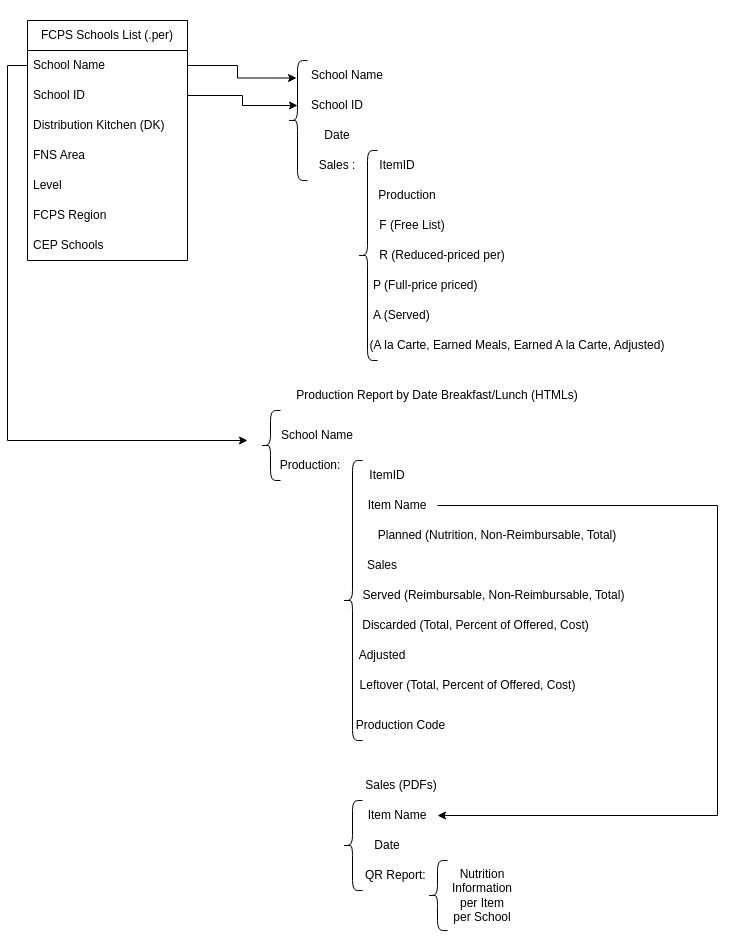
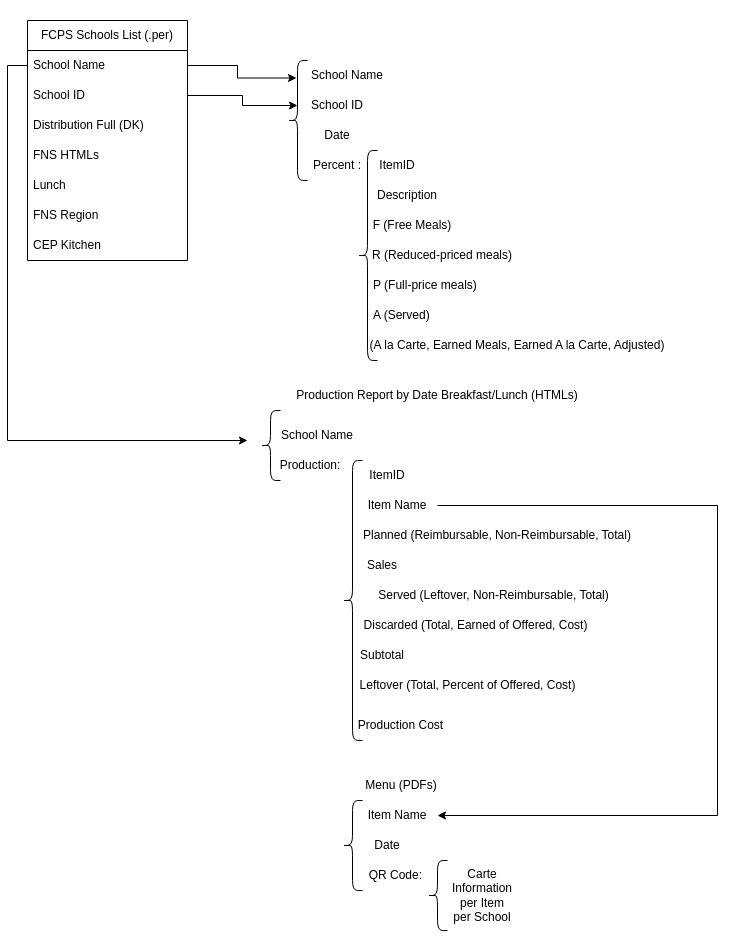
node "Distribution Kitchen (DK)": label "Distribution Kitchen (DK)" -> "Distribution Full (DK)"
node "FNS Area": label "FNS Area" -> "FNS HTMLs"
node "Sales :": label "Sales :" -> "Percent :"
node "Level": label "Level" -> "Lunch"
node "Production": label "Production" -> "Description"
node "FCPS Region": label "FCPS Region" -> "FNS Region"
node "F (Free List)": label "F (Free List)" -> "F (Free Meals)"
node "CEP Schools": label "CEP Schools" -> "CEP Kitchen"
node "R (Reduced-priced per)": label "R (Reduced-priced per)" -> "R (Reduced-priced meals)"
node "P (Full-price priced)": label "P (Full-price priced)" -> "P (Full-price meals)"
node "Planned (Nutrition, Non-Reimbursable, Total)": label "Planned (Nutrition, Non-Reimbursable, Total)" -> "Planned (Reimbursable, Non-Reimbursable, Total)"
node "Served (Reimbursable, Non-Reimbursable, Total)": label "Served (Reimbursable, Non-Reimbursable, Total)" -> "Served (Leftover, Non-Reimbursable, Total)"
node "Discarded (Total, Percent of Offered, Cost)": label "Discarded (Total, Percent of Offered, Cost)" -> "Discarded (Total, Earned of Offered, Cost)"
node "Adjusted": label "Adjusted" -> "Subtotal"
node "Production Code": label "Production Code" -> "Production Cost"
node "Sales (PDFs)": label "Sales (PDFs)" -> "Menu (PDFs)"
node "QR Report:": label "QR Report:" -> "QR Code:"
node "Nutrition Information per Item per School": label "Nutrition Information per Item per School" -> "Carte Information per Item per School"
